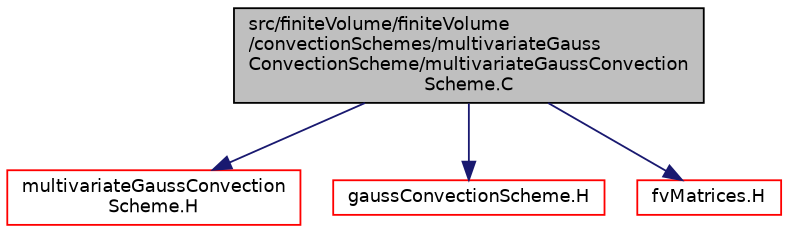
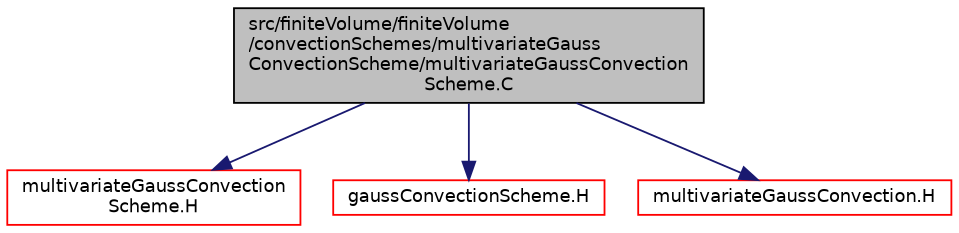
node "fvMatrices.H": label "fvMatrices.H" -> "multivariateGaussConvection.H"
